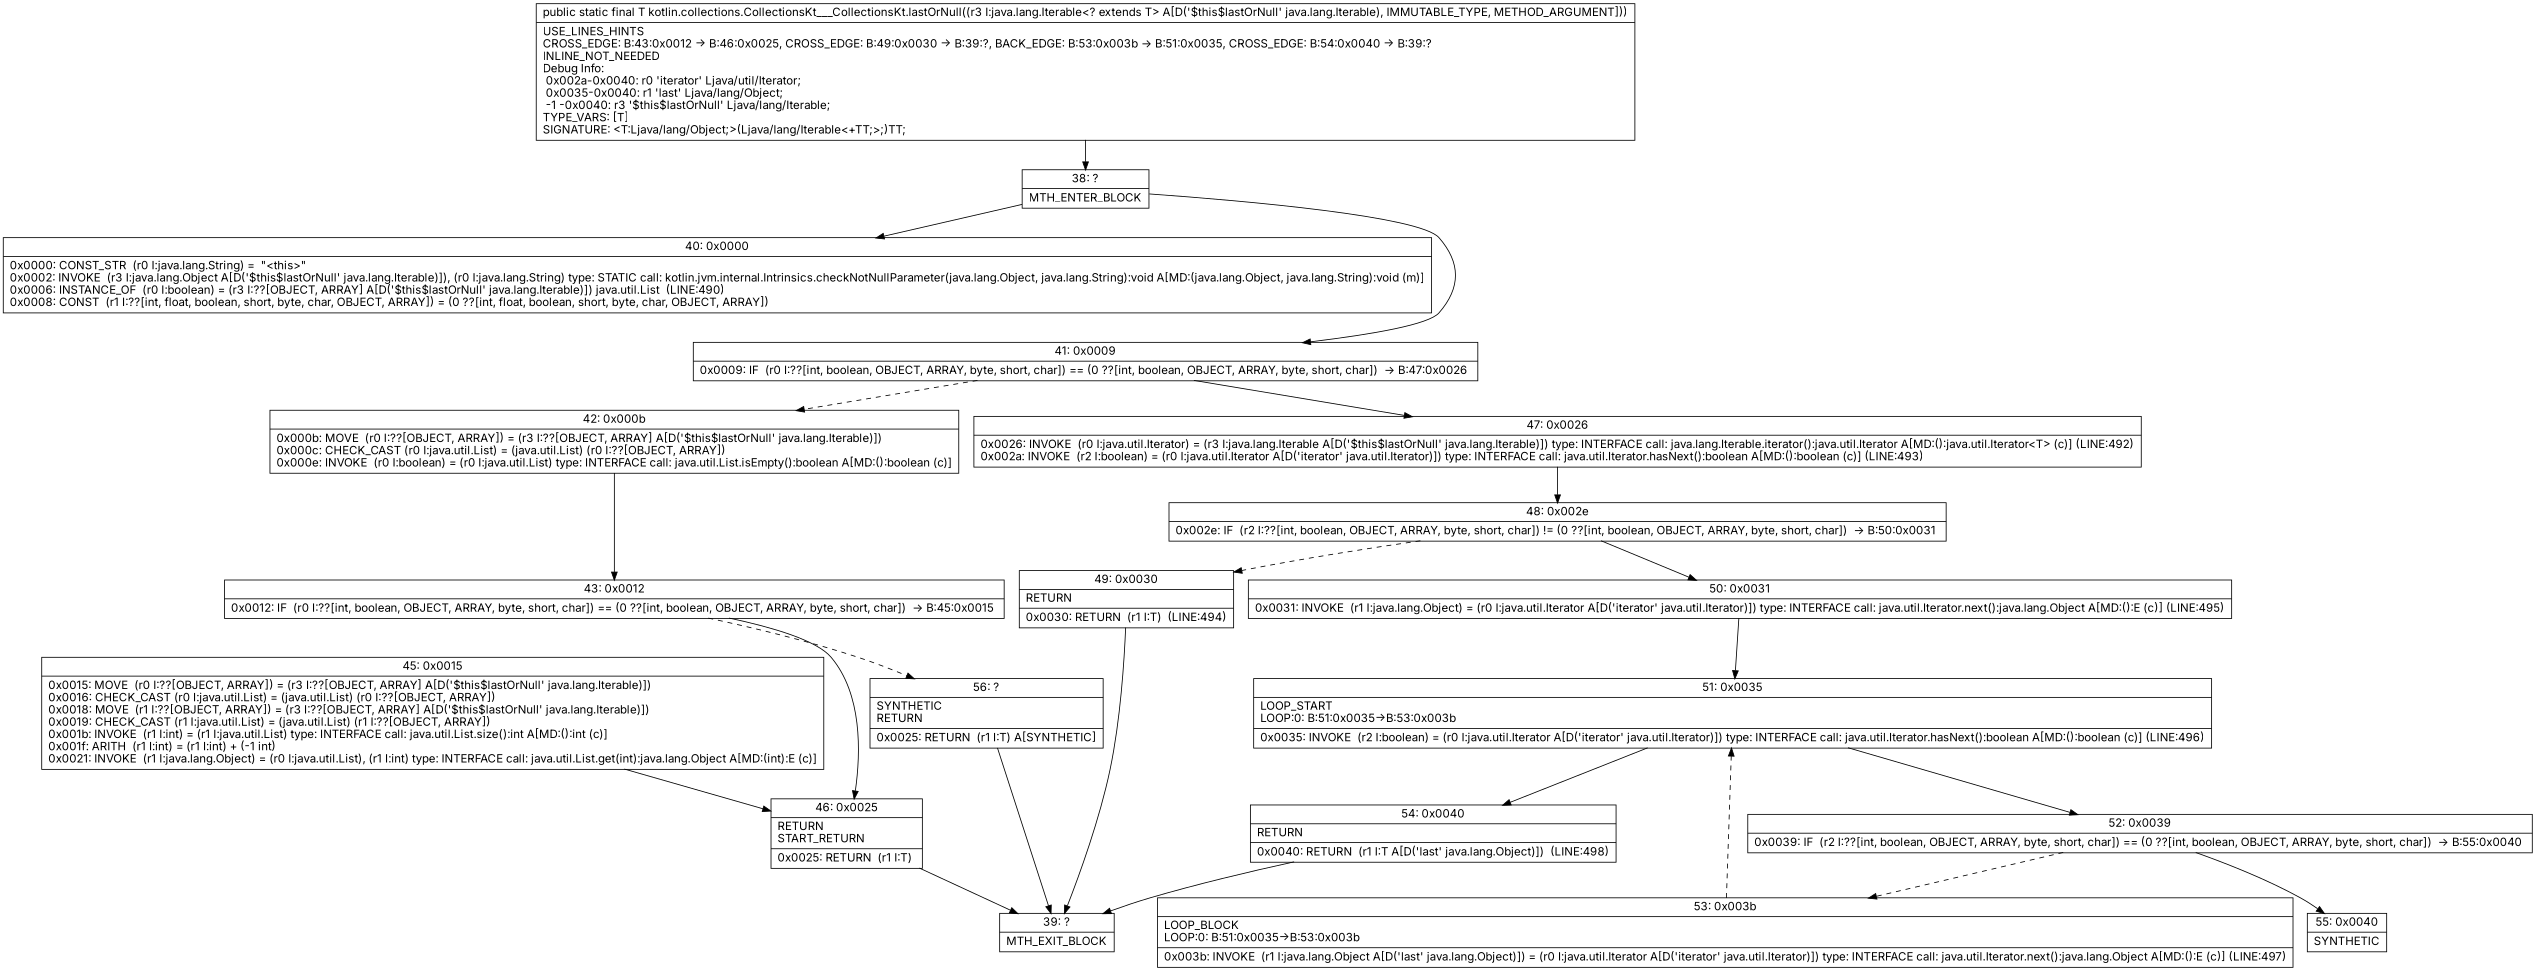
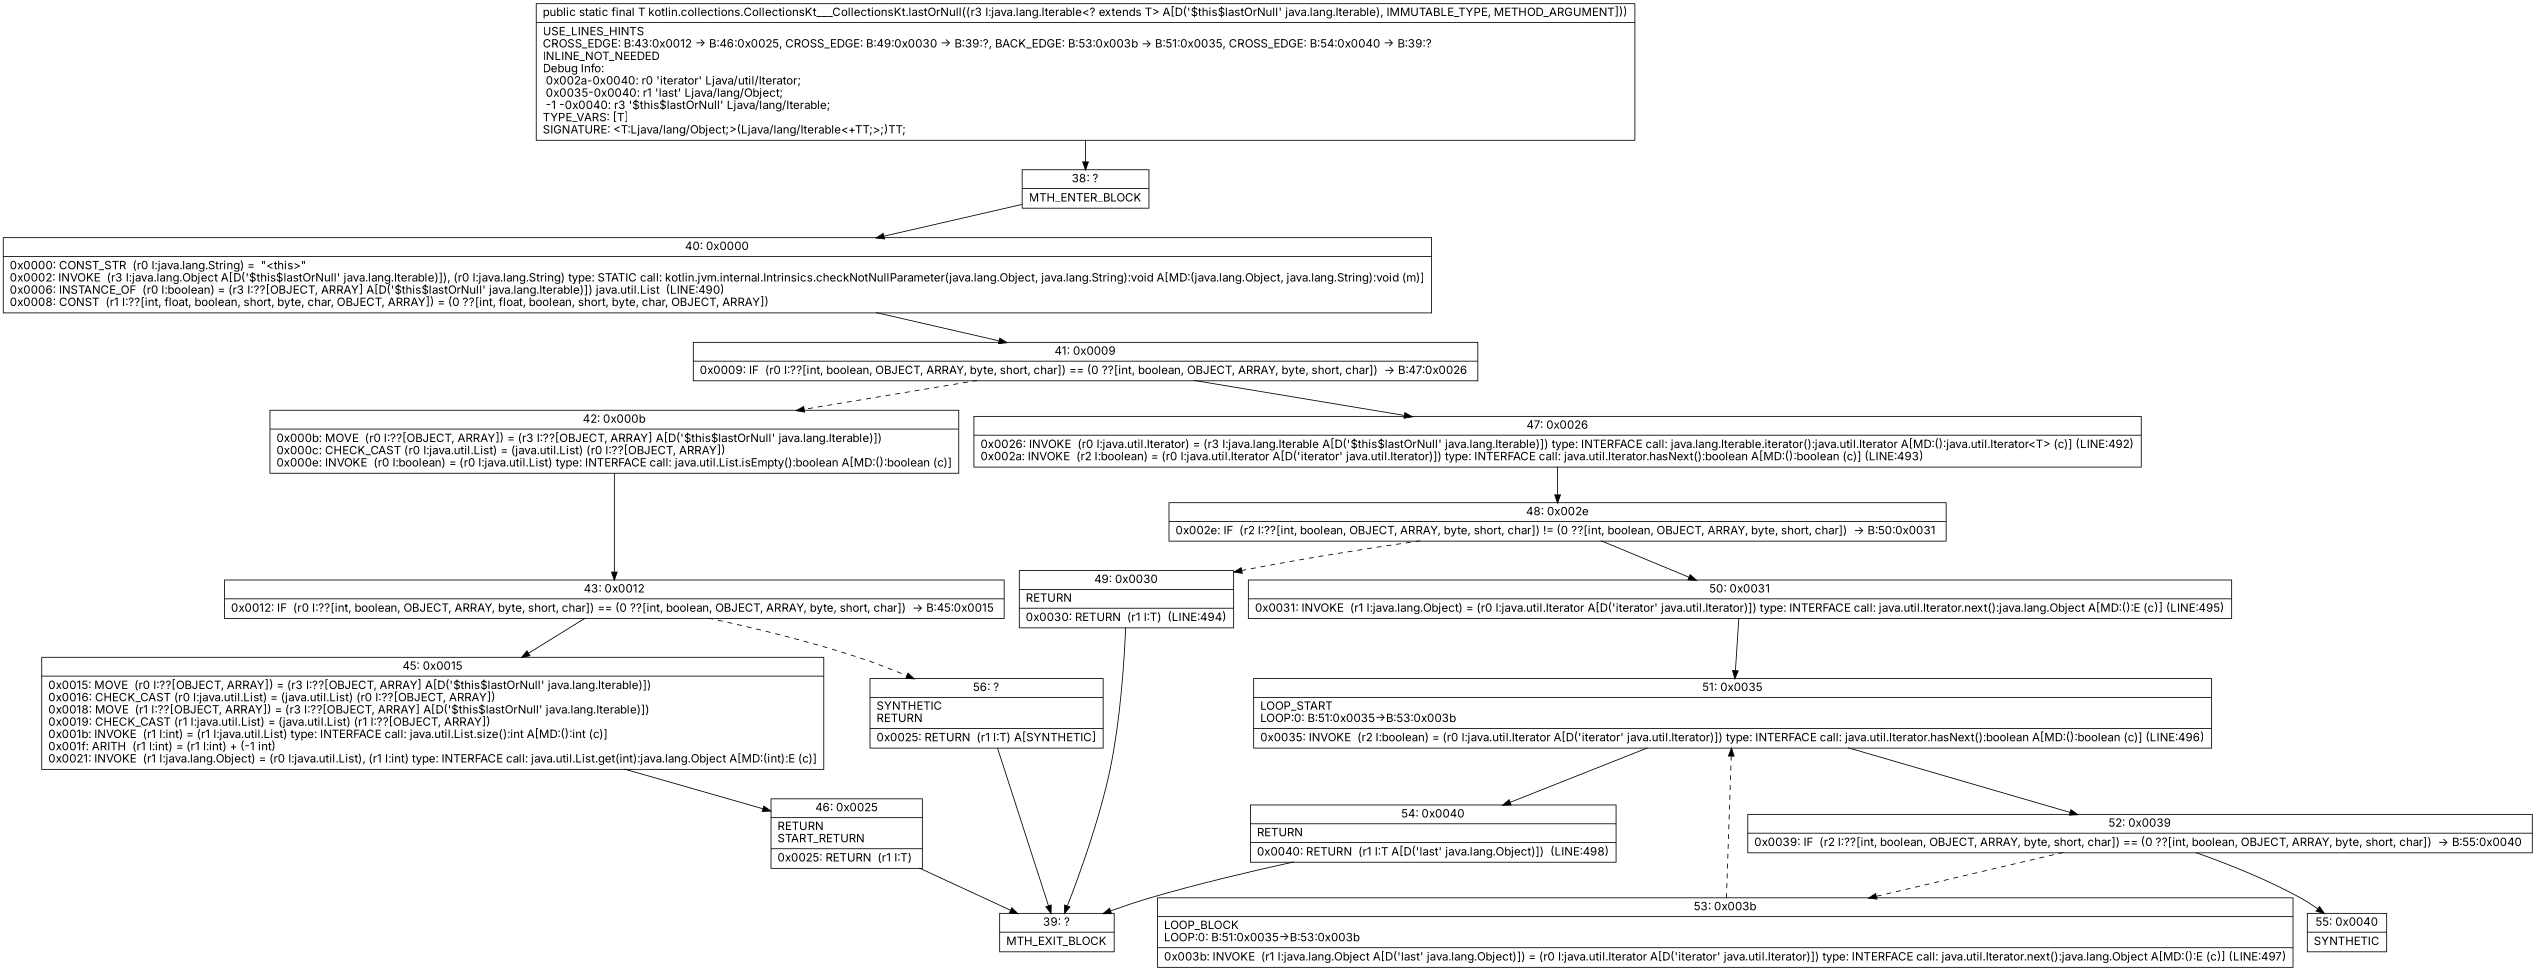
edge "38: ?" -> "41: 0x0009": now "40: 0x0000" -> "41: 0x0009"
edge "43: 0x0012" -> "46: 0x0025": now "43: 0x0012" -> "45: 0x0015"
